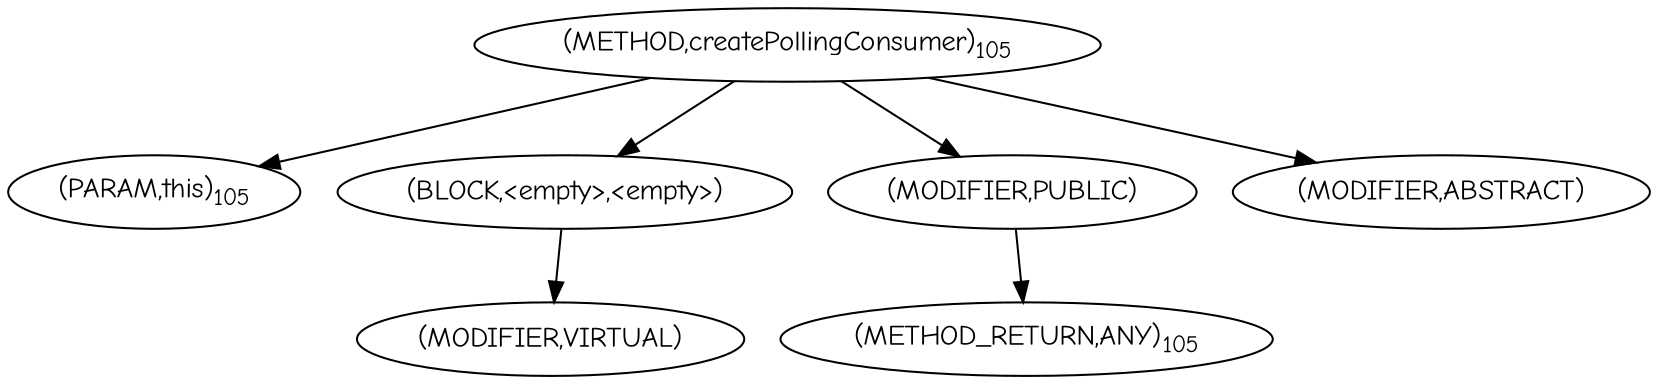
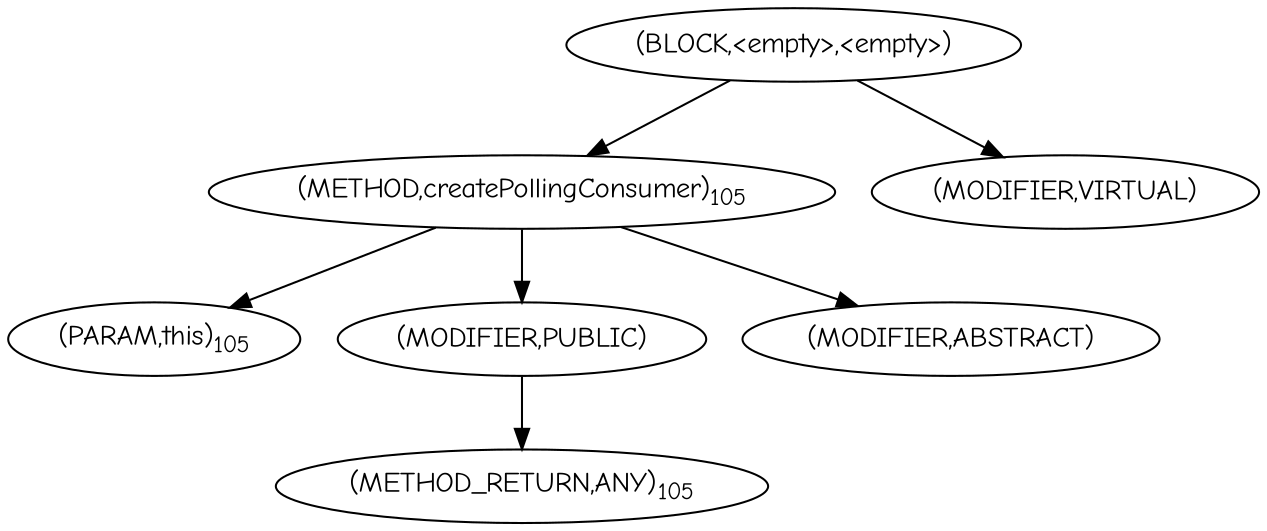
edge "(METHOD,createPollingConsumer)" -> "(BLOCK,<empty>,<empty>)": reversed
